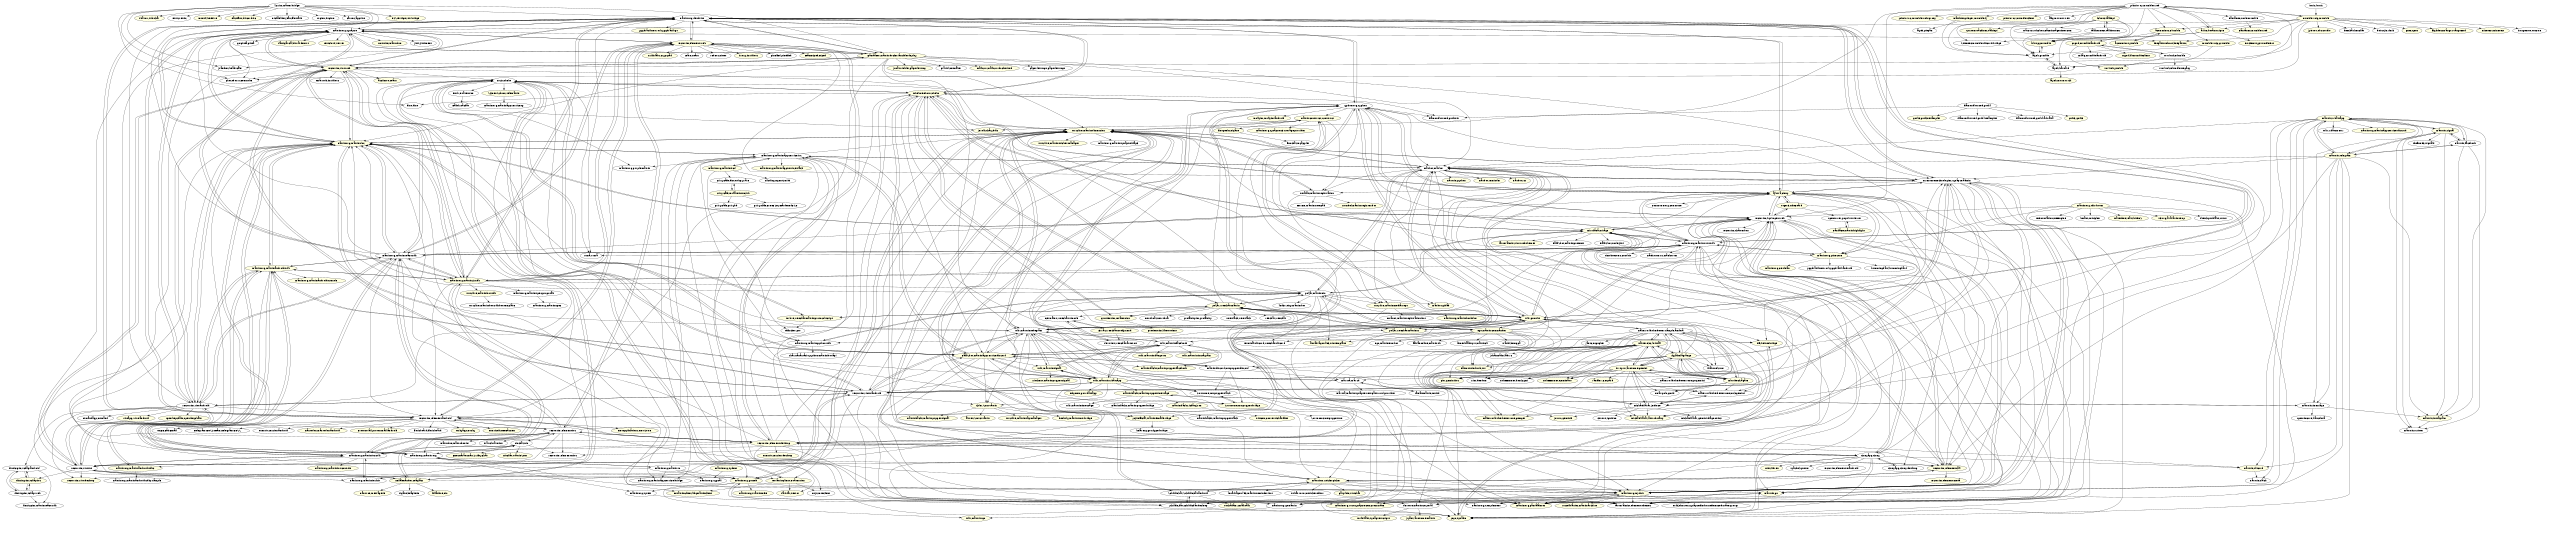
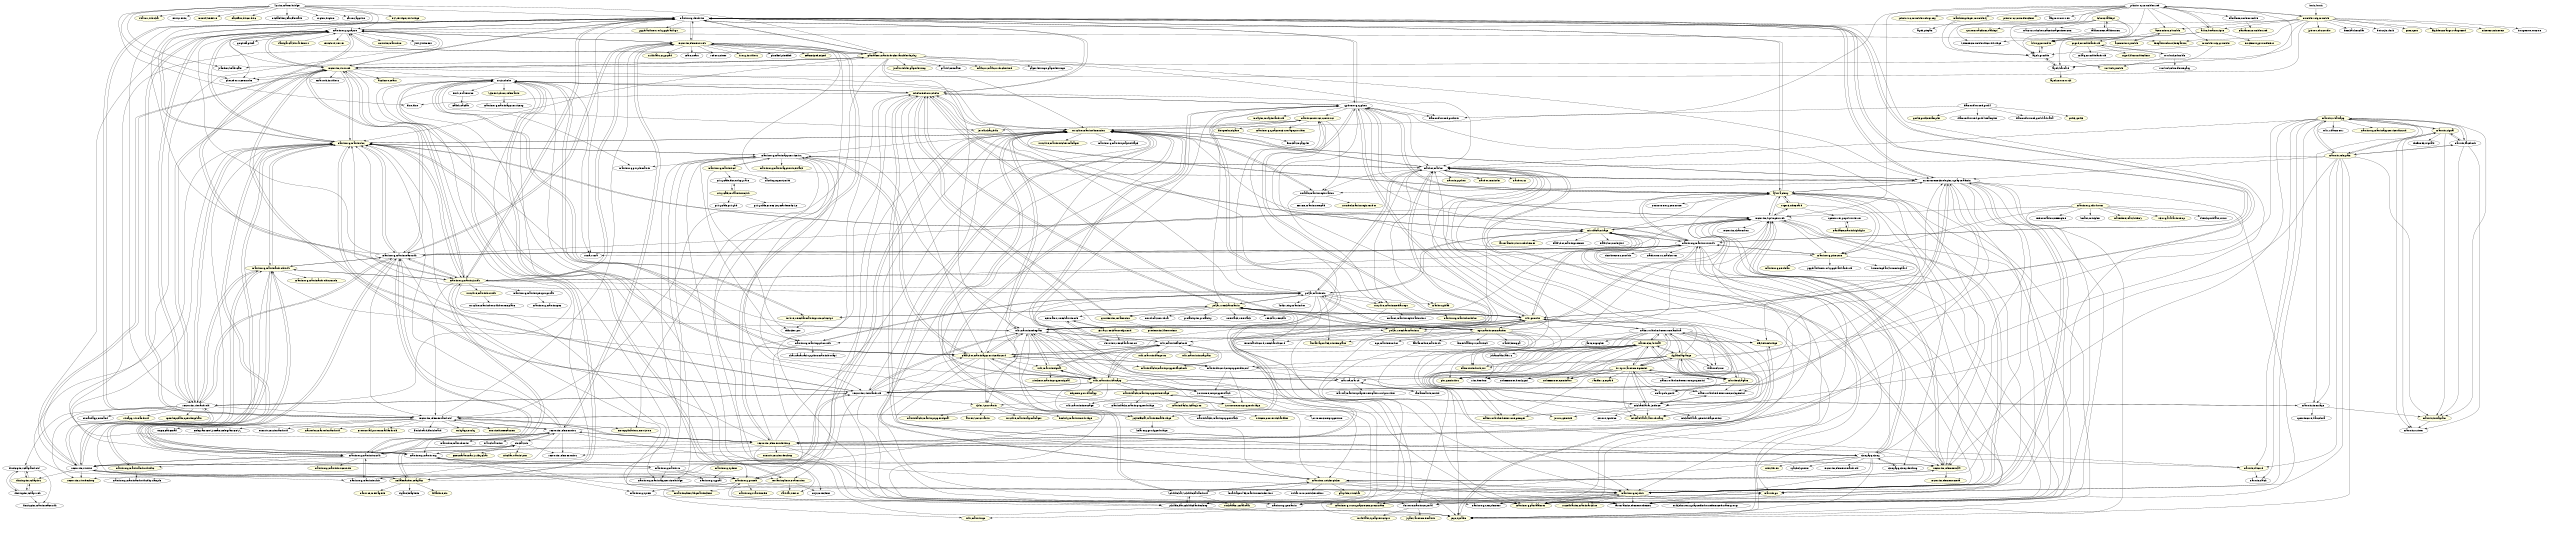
edge "matrix-org/synapse" -> "dani-garcia/bitwarden_rs": reversed
edge "vector-im/element-web" -> "vector-im/element-android": now "vector-im/element-web" -> "NeoApplications/Neo-Store"
node "makeworld-the-better-sample/amfora": label "makeworld-the-better-sample/amfora" -> "makeworld-the-better-one/amfora"
edge "vector-im/riotX-android" -> "matrix-org/matrix-android-sdk": removed
